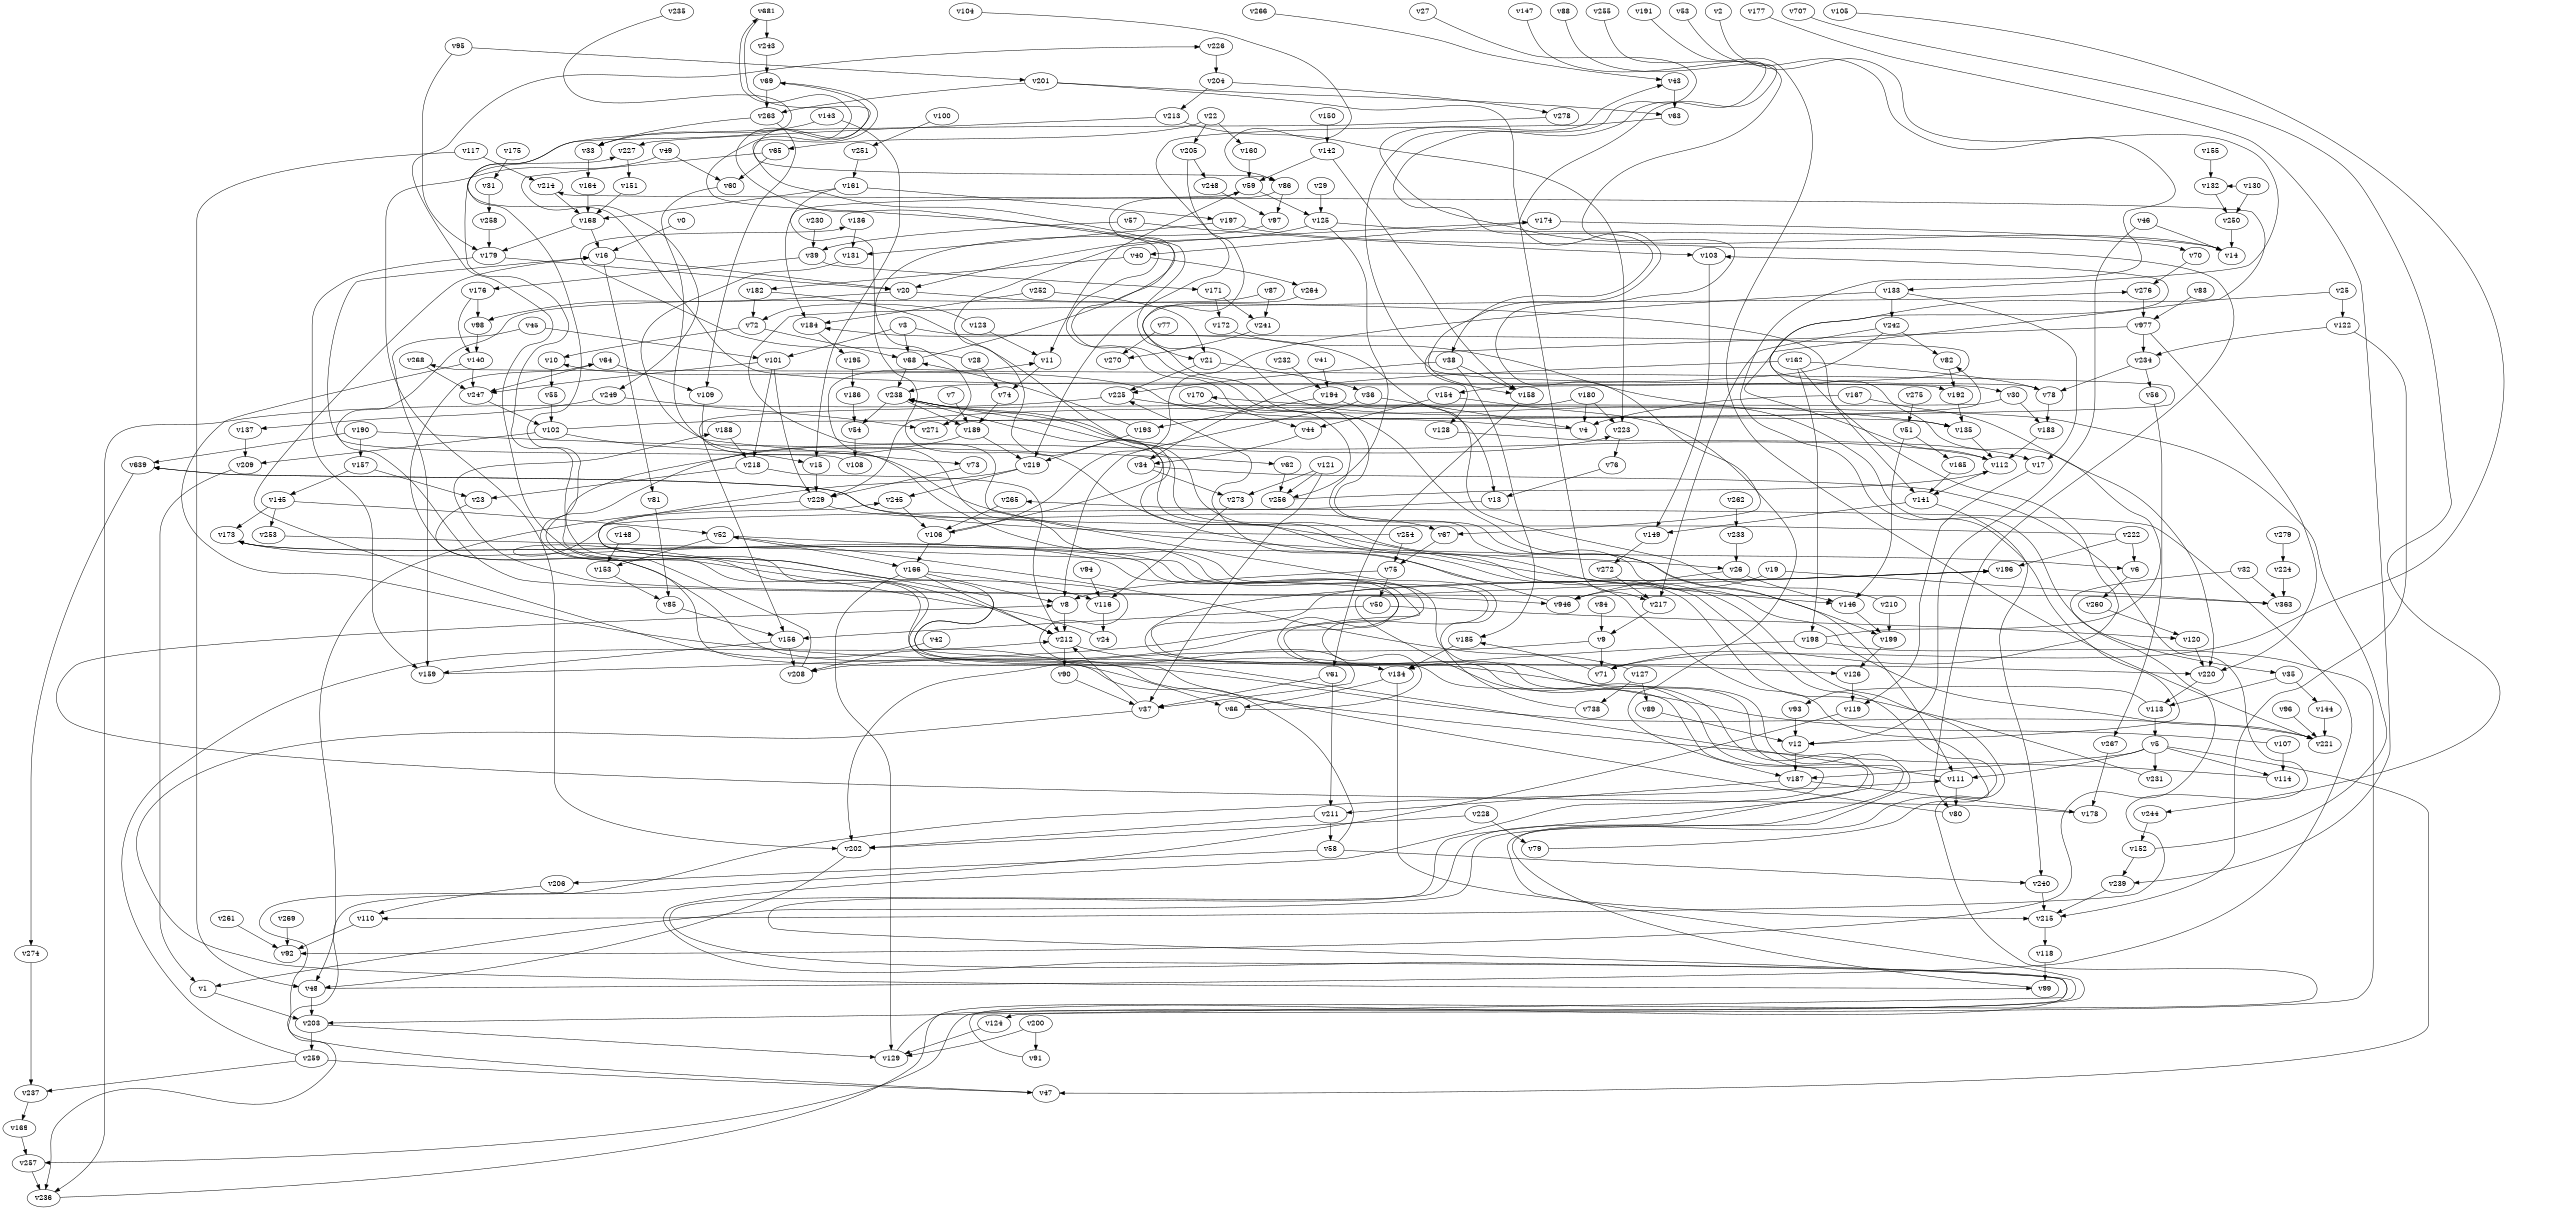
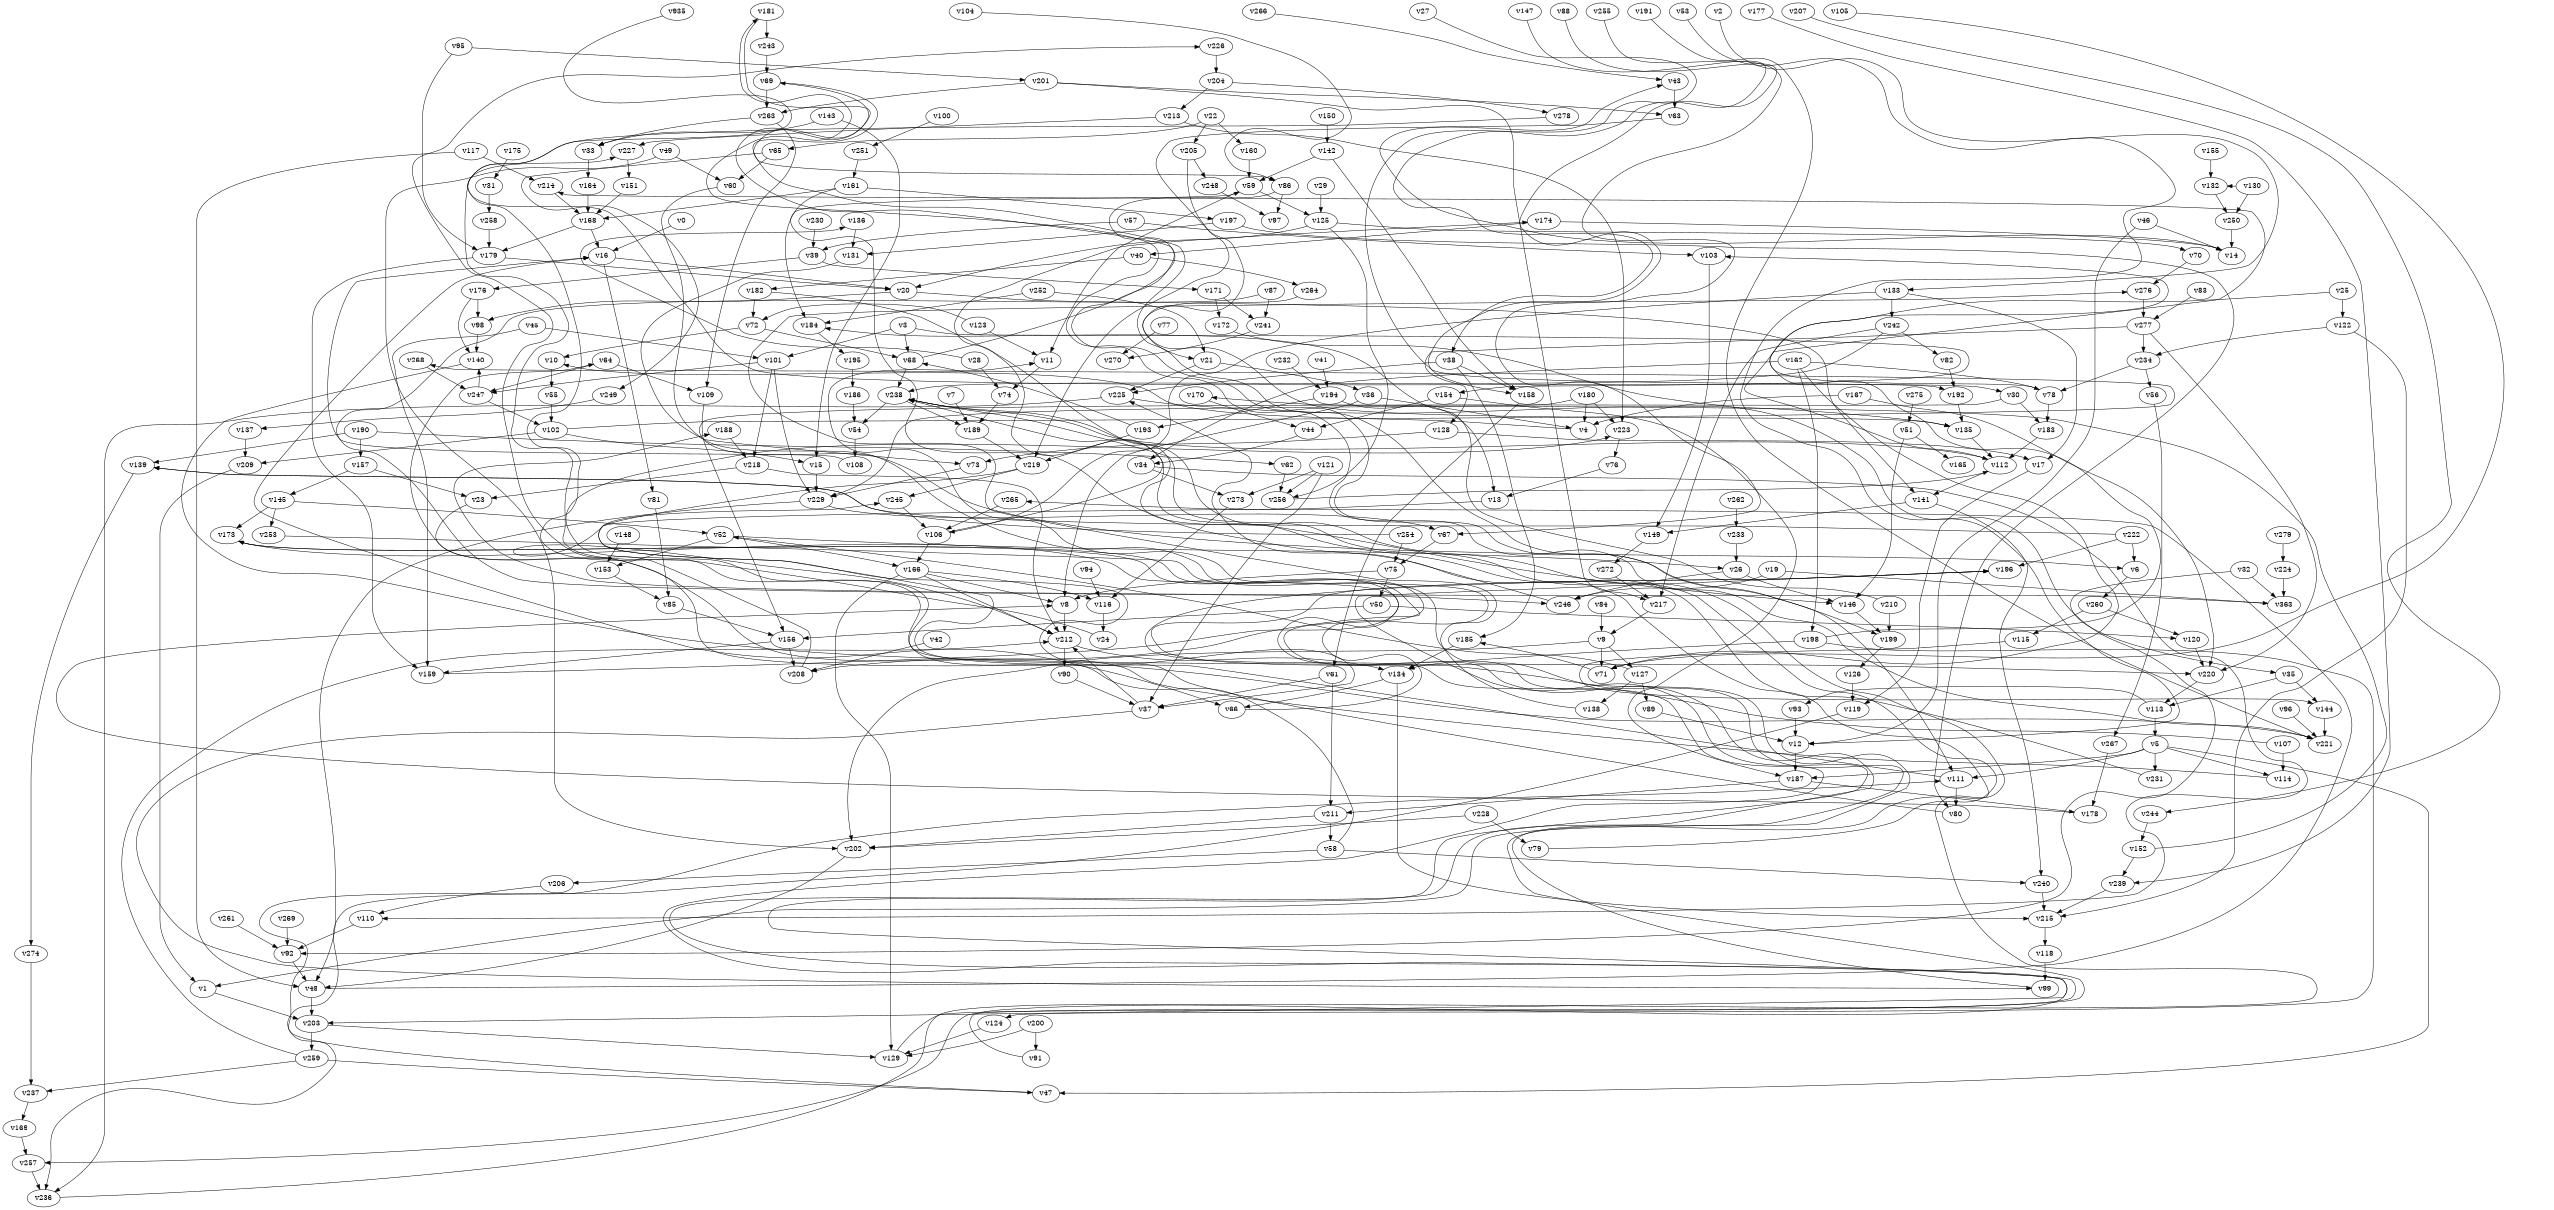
node "v235": label "v235" -> "v935"
node "v681": label "v681" -> "v181"
node "v707": label "v707" -> "v207"
node "v977": label "v977" -> "v277"
edge "v140" -> "v247": reversed
node "v271": removed
edge "v128" -> "v73": added
node "v639": label "v639" -> "v139"
edge "v165" -> "v141": removed
node "v946": label "v946" -> "v246"
node "v115": added
edge "v189" -> "v126": removed
edge "v9" -> "v127": added
node "v738": label "v738" -> "v138"
edge "v92" -> "v48": added
